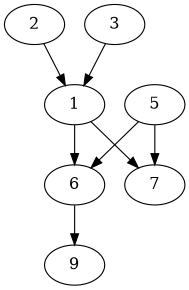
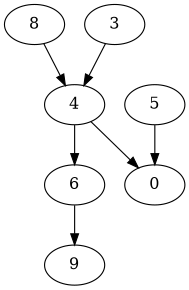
node "2": label "2" -> "8"
node "1": label "1" -> "4"
edge "5" -> "6": removed
node "7": label "7" -> "0"
